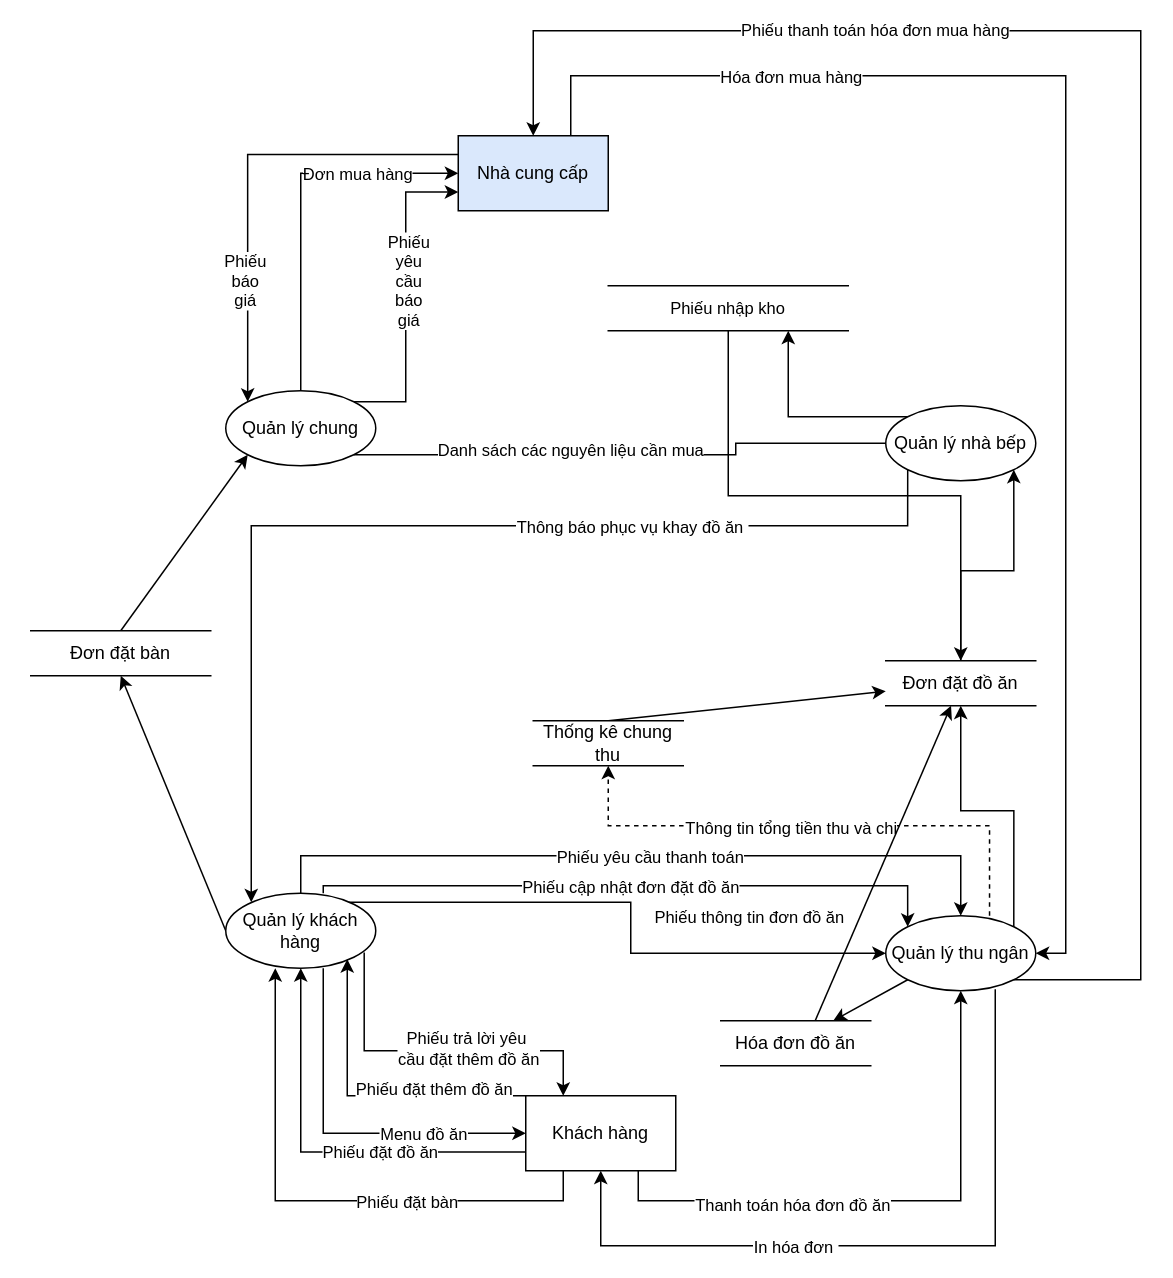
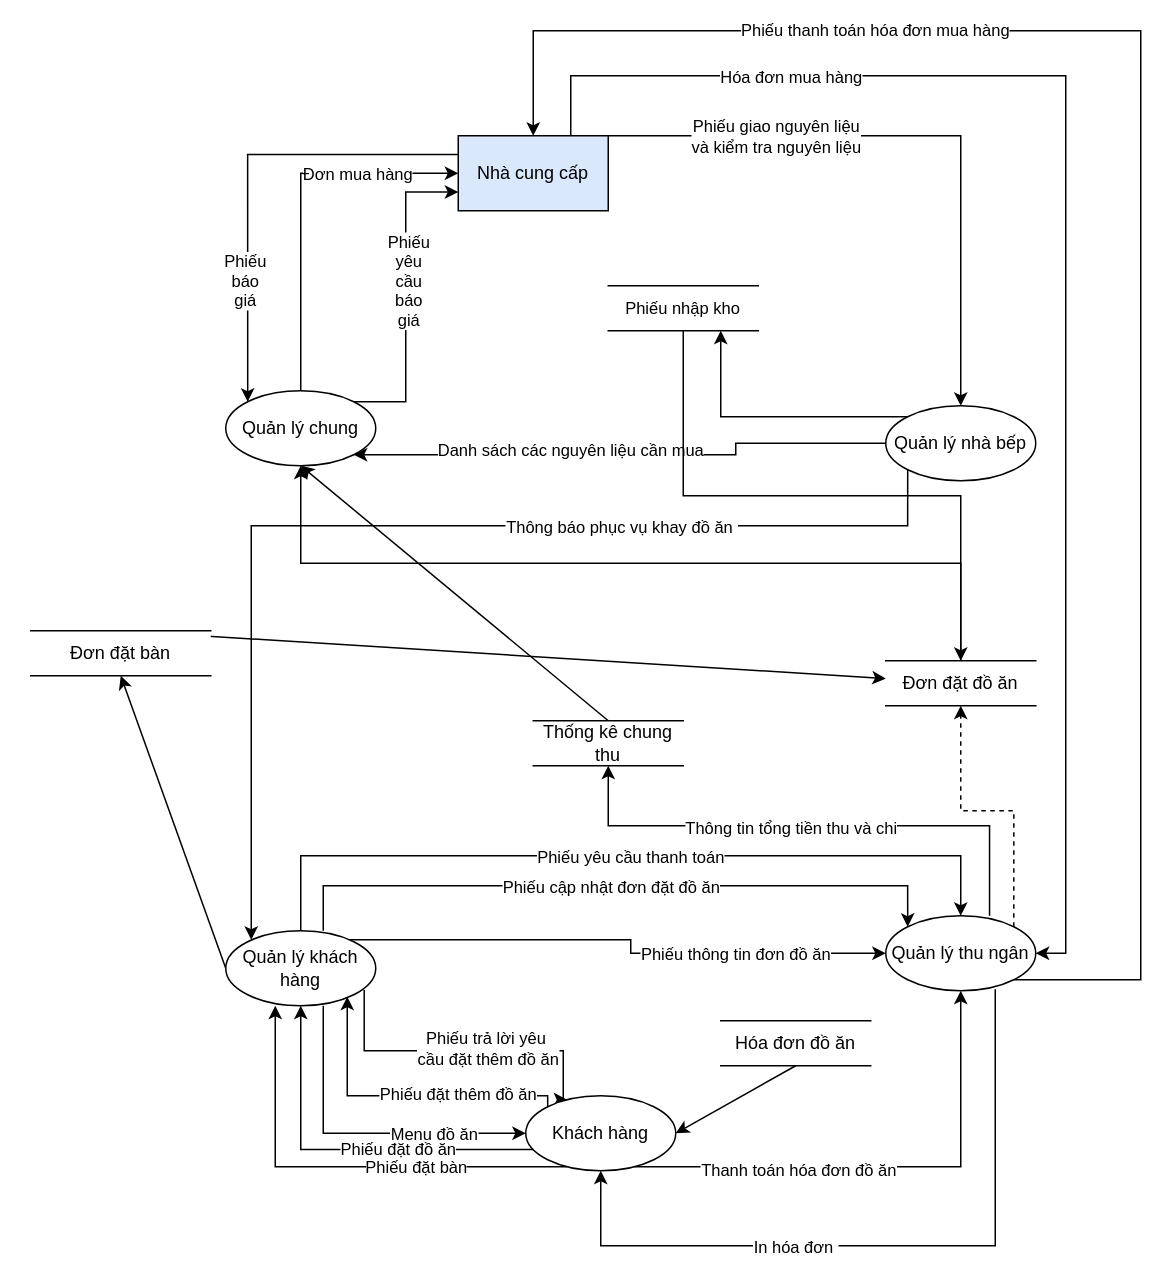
edge "Nhà cung cấp" -> "Quản lý nhà bếp": added, label "Phiếu giao nguyên liệu và kiểm tra nguyên liệu"
node "Phiếu nhập kho": size 240x45 -> 150x45
edge "Quản lý chung" -- "Quản lý nhà bếp": arrowhead none -> classic
edge "Đơn đặt bàn" -> "Quản lý chung": now "Đơn đặt bàn" -> "Đơn đặt đồ ăn"
edge "Đơn đặt đồ ăn" -> "Quản lý nhà bếp": now "Đơn đặt đồ ăn" -> "Quản lý chung"
edge "Thống kê chung thu" -> "Đơn đặt đồ ăn": now "Thống kê chung thu" -> "Quản lý chung"
edge "Quản lý thu ngân" -> "Đơn đặt đồ ăn": style solid -> dashed
edge "Quản lý thu ngân" -> "Thống kê chung thu": style dashed -> solid
edge "Hóa đơn đồ ăn" -> "Đơn đặt đồ ăn": now "Hóa đơn đồ ăn" -> "Khách hàng"
node "Quản lý khách hàng": moved (301, 931) -> (301, 968)
edge "Quản lý thu ngân" -> "Hóa đơn đồ ăn": removed
node "Khách hàng": shape rectangle -> ellipse
